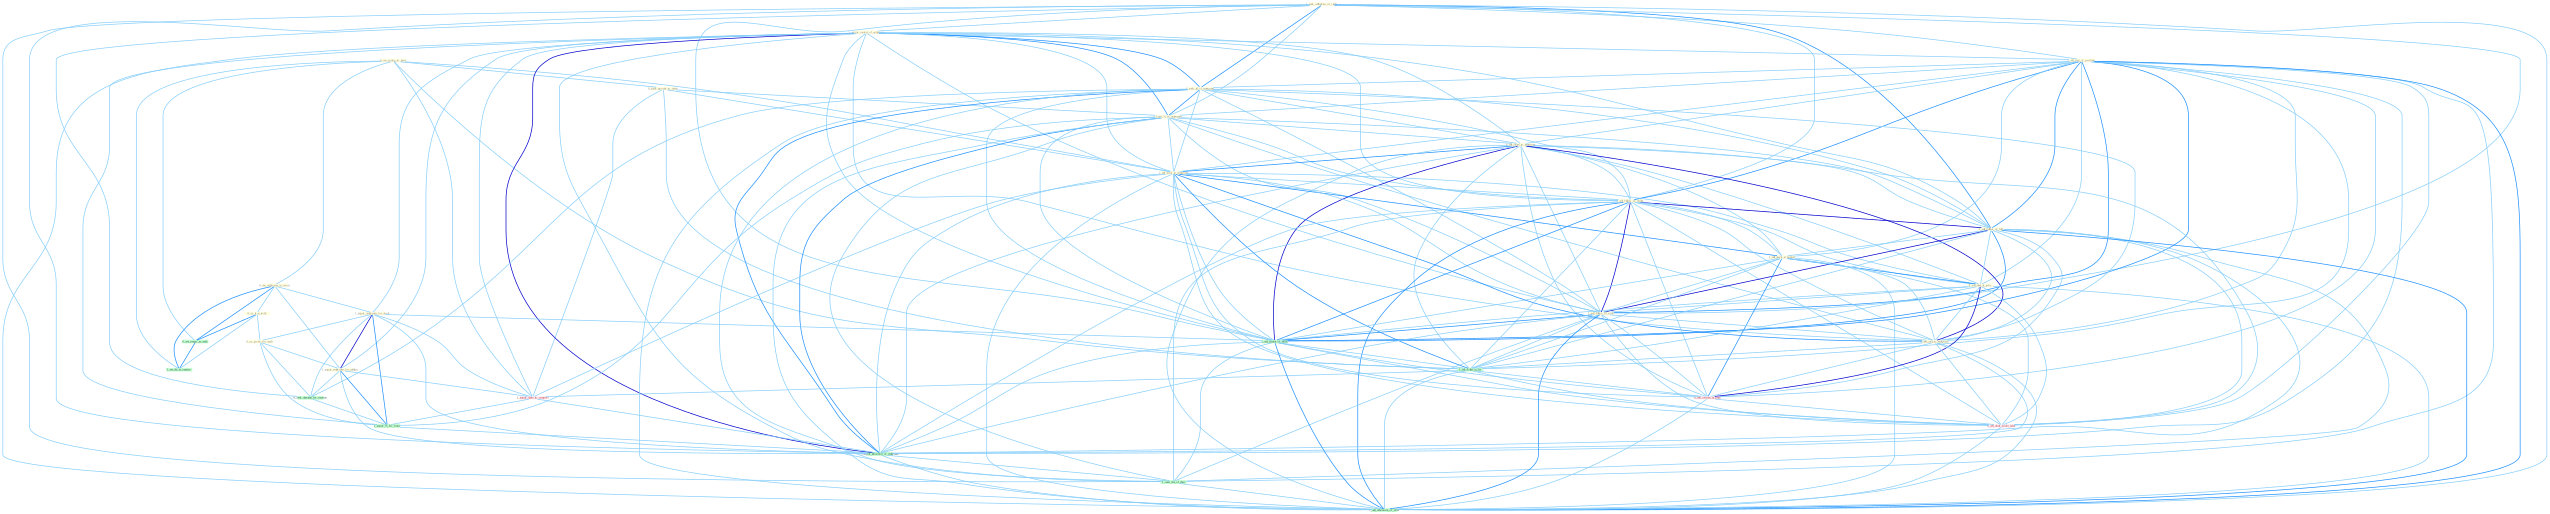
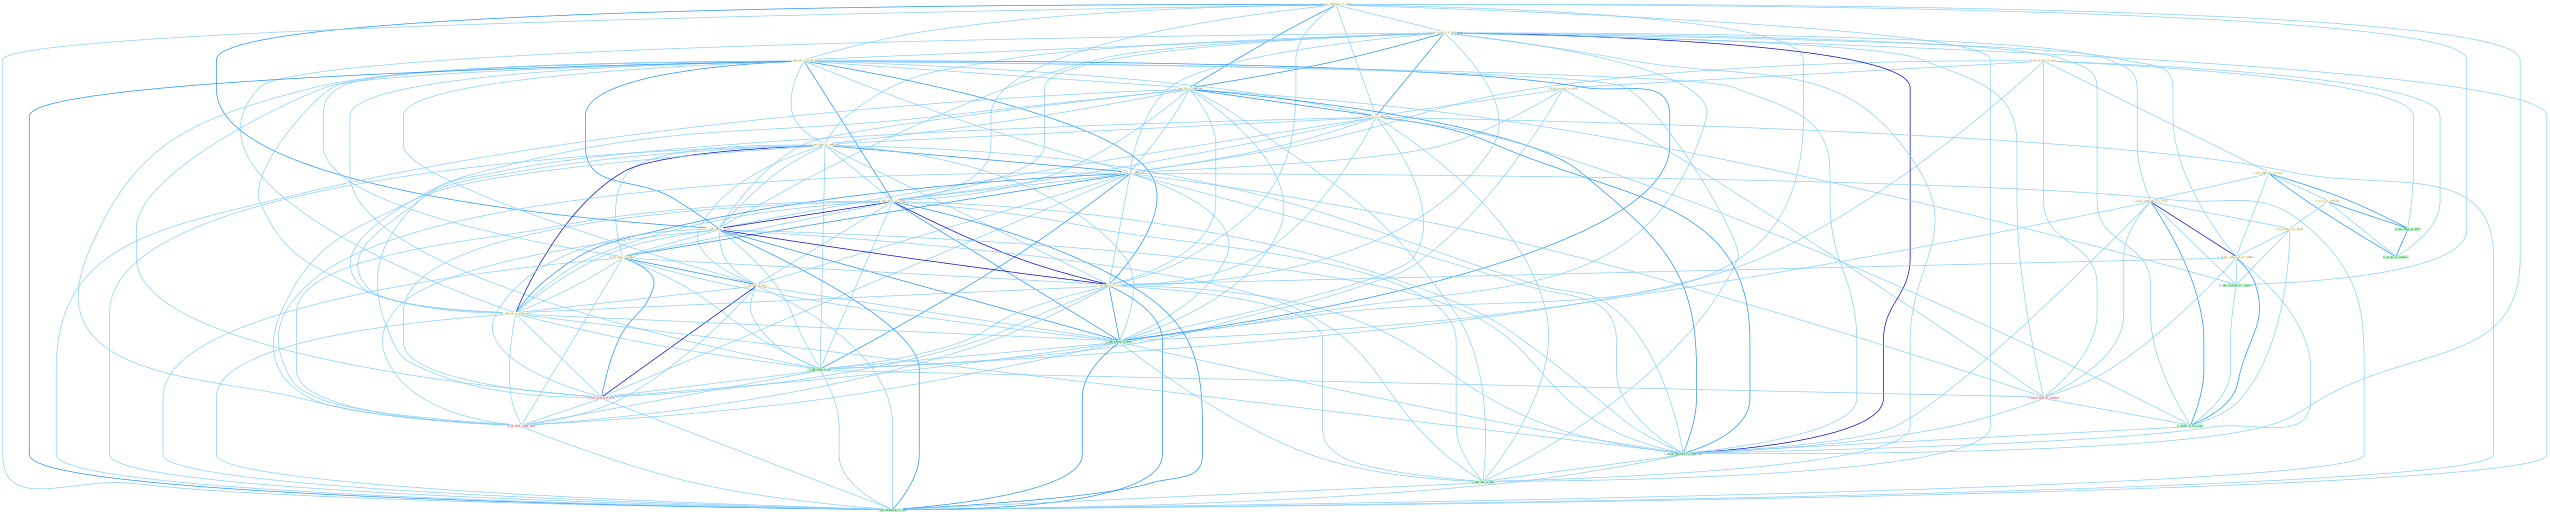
edge "0_sell_share_to_entitynam" -- "1_sell_basket_of_stock": color #0000cd -> #87cefa
edge "0_sell_steel_at_price" -- "1_sell_billion_of_note": now "0_acquir_entitynam_for_million" -- "1_sell_billion_of_note"
node "0_us_it_as_indic": label "0_us_it_as_indic" -> "0_us_it_as_portfolio"
edge "0_sell_unit_to_entitynam" -- "1_sell_basket_of_stock": added
